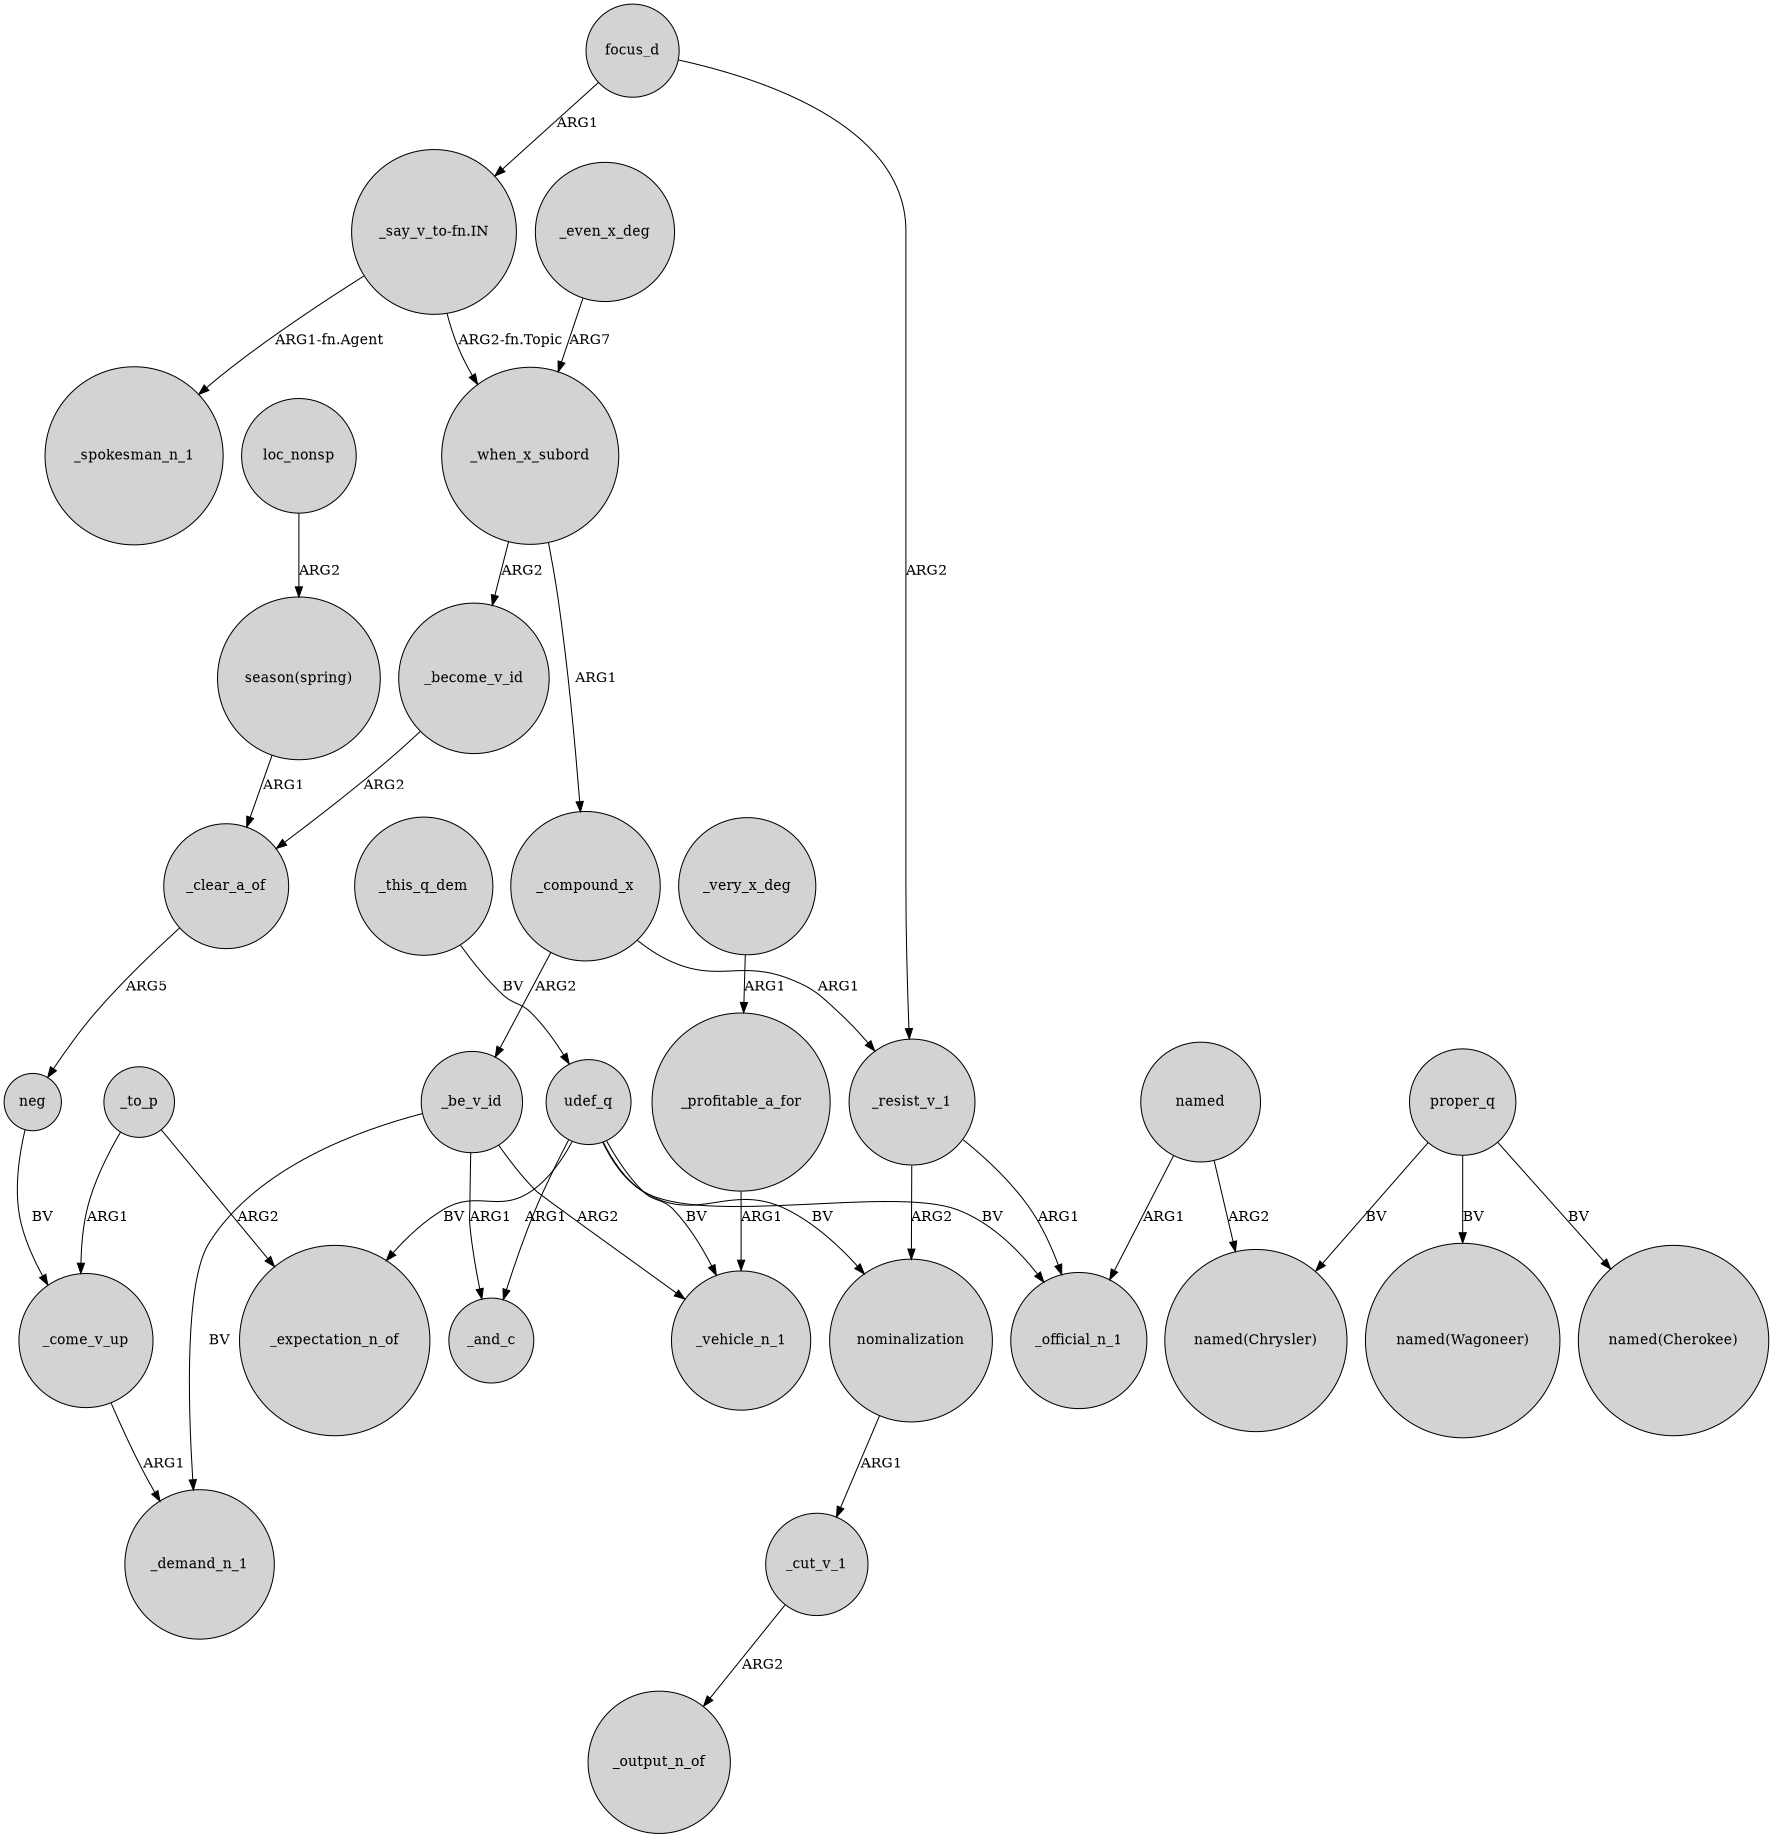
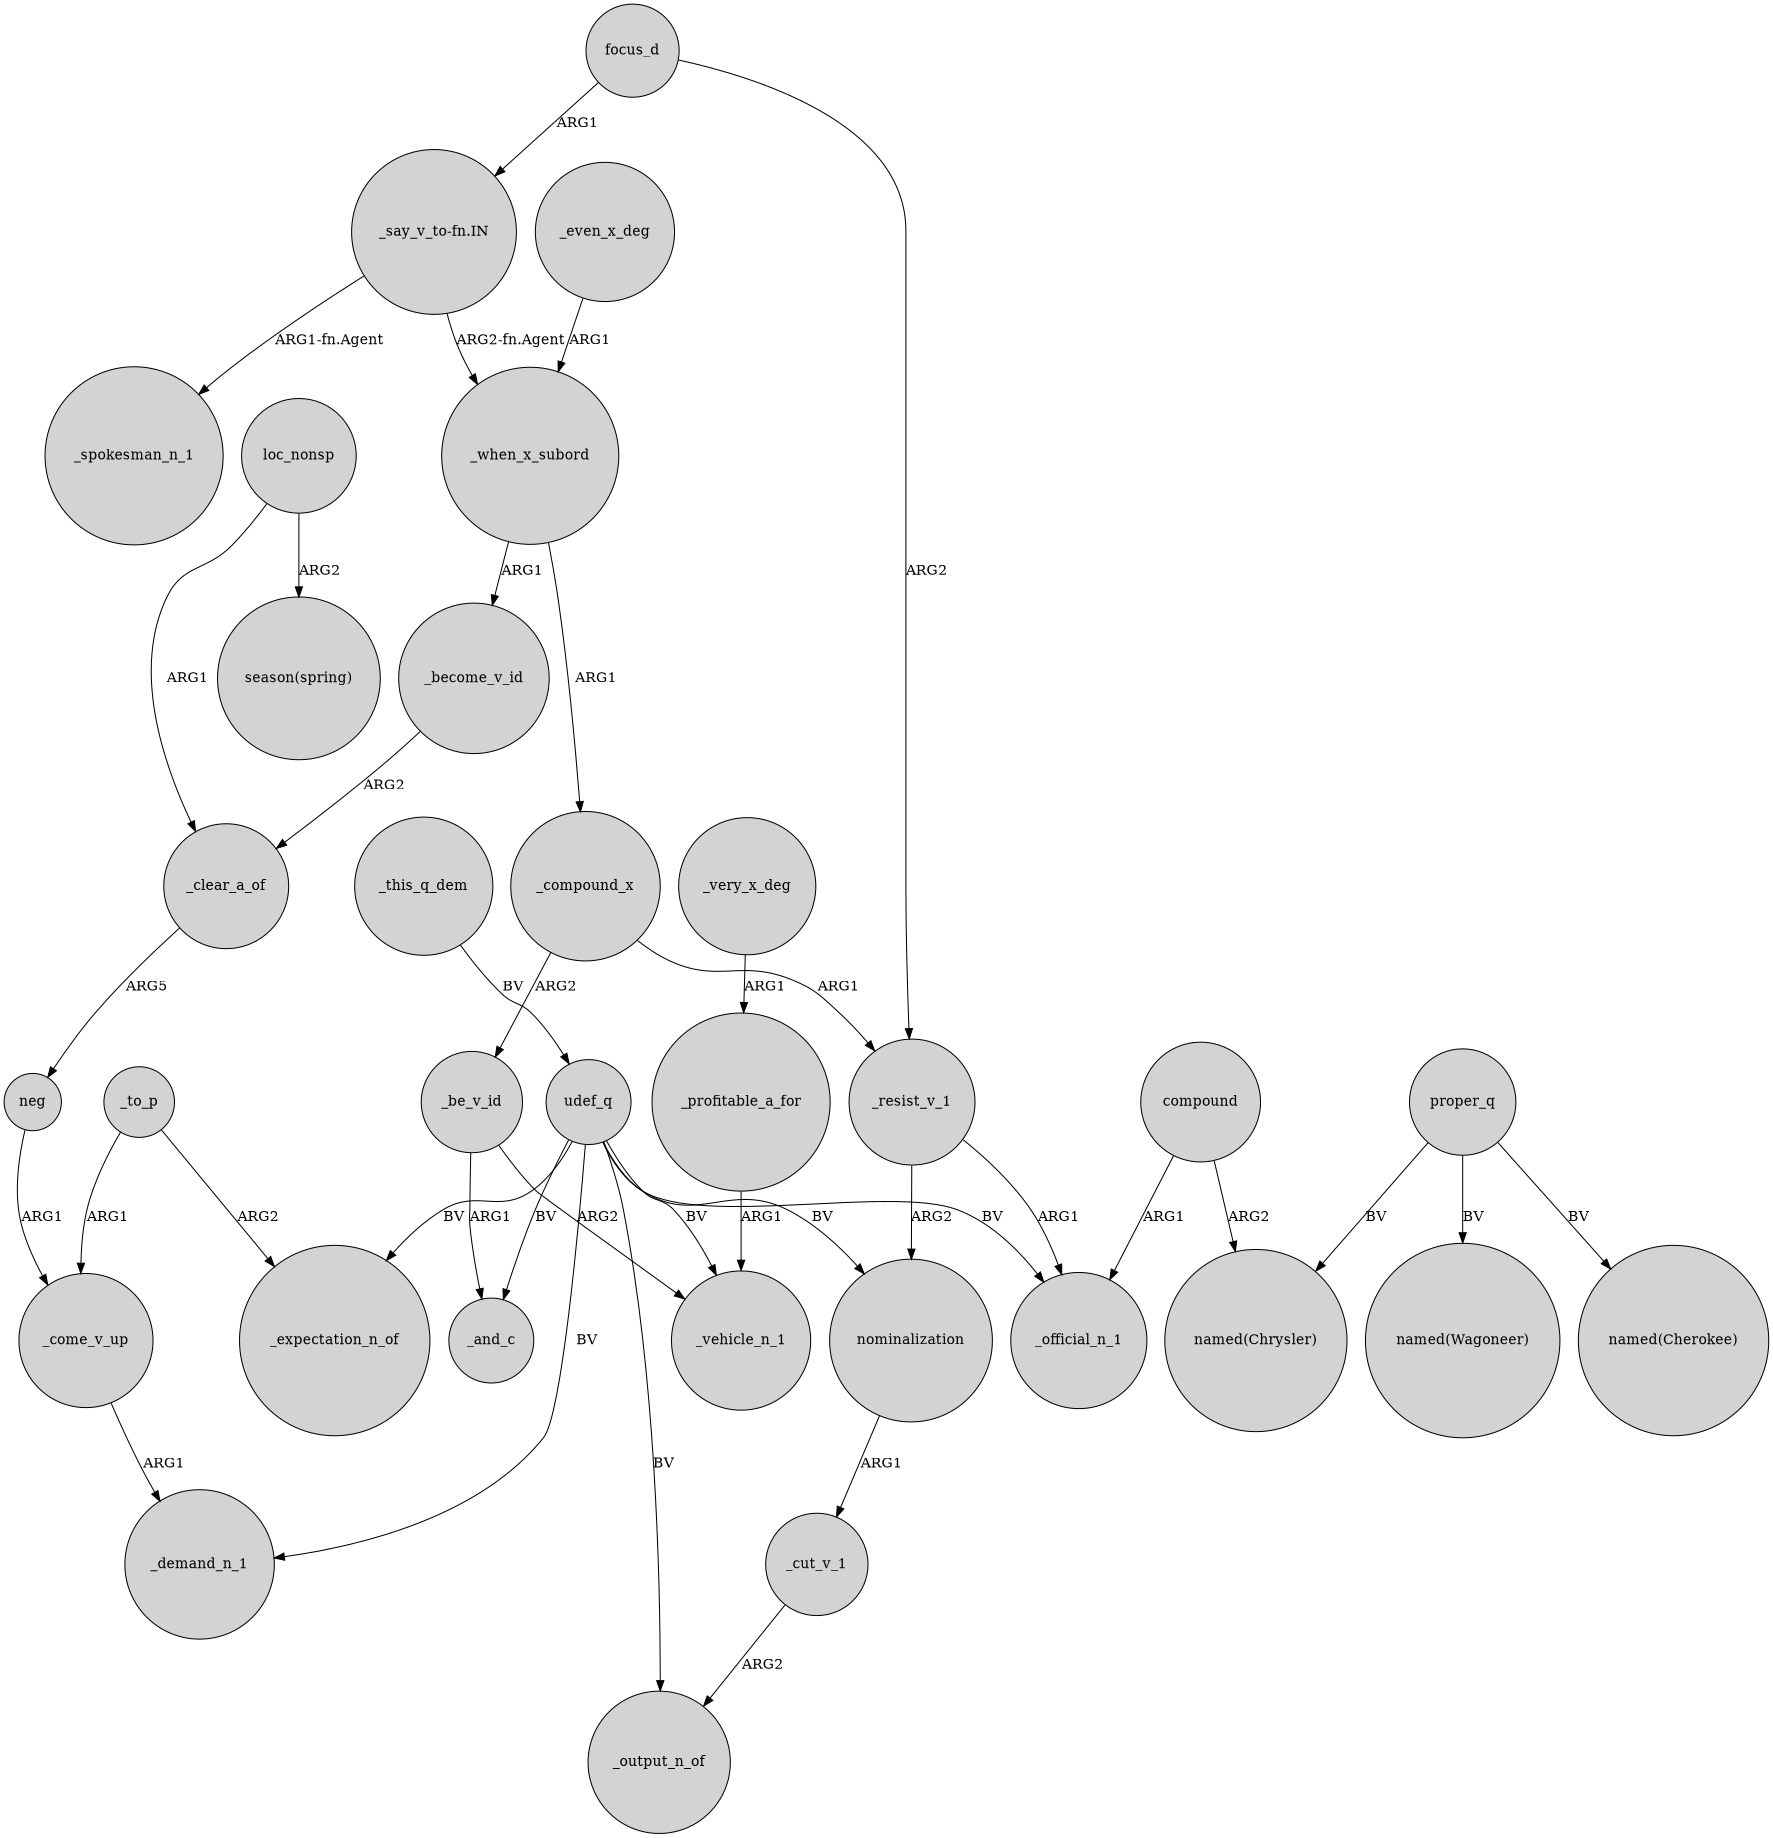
edge "_say_v_to-fn.IN" -> "_when_x_subord": label "ARG2-fn.Topic" -> "ARG2-fn.Agent"
edge "_even_x_deg" -> "_when_x_subord": label "ARG7" -> "ARG1"
edge "_when_x_subord" -> "_become_v_id": label "ARG2" -> "ARG1"
edge "season(spring)" -> "_clear_a_of": now "loc_nonsp" -> "_clear_a_of"
node "named": label "named" -> "compound"
edge "neg" -> "_come_v_up": label "BV" -> "ARG1"
edge "udef_q" -> "_and_c": label "ARG1" -> "BV"
edge "_be_v_id" -> "_demand_n_1": now "udef_q" -> "_demand_n_1"
edge "udef_q" -> "_output_n_of": added, label "BV"
